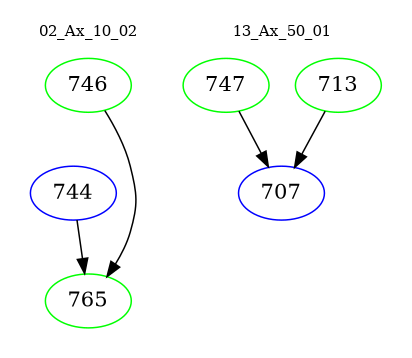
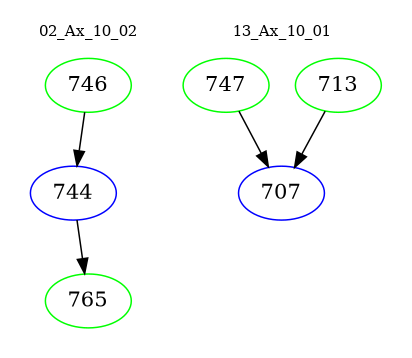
cluster "13_Ax_50_01": label "13_Ax_50_01" -> "13_Ax_10_01"
edge "746" -> "765": now "746" -> "744"
